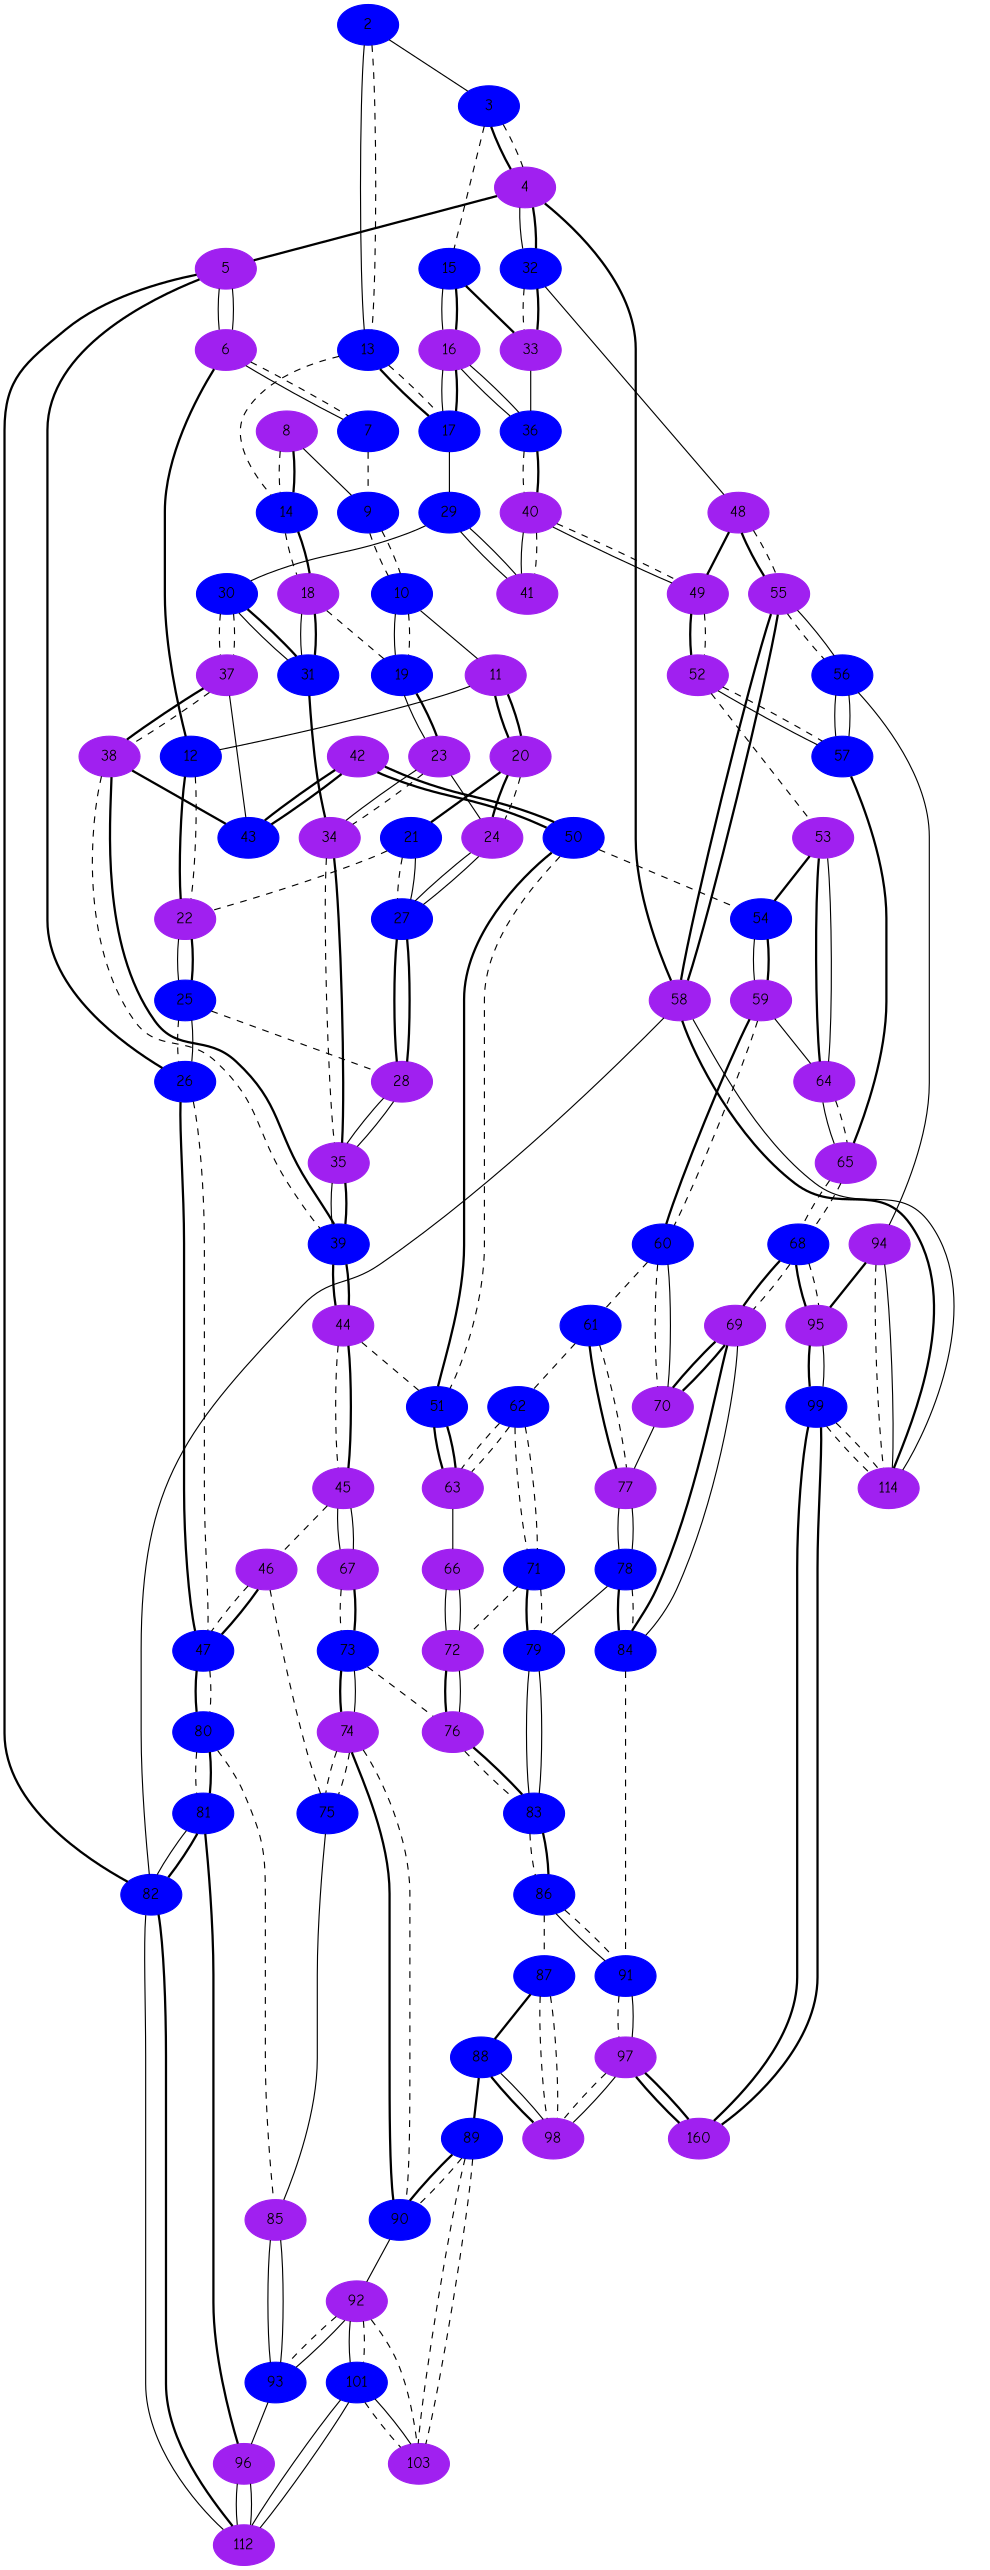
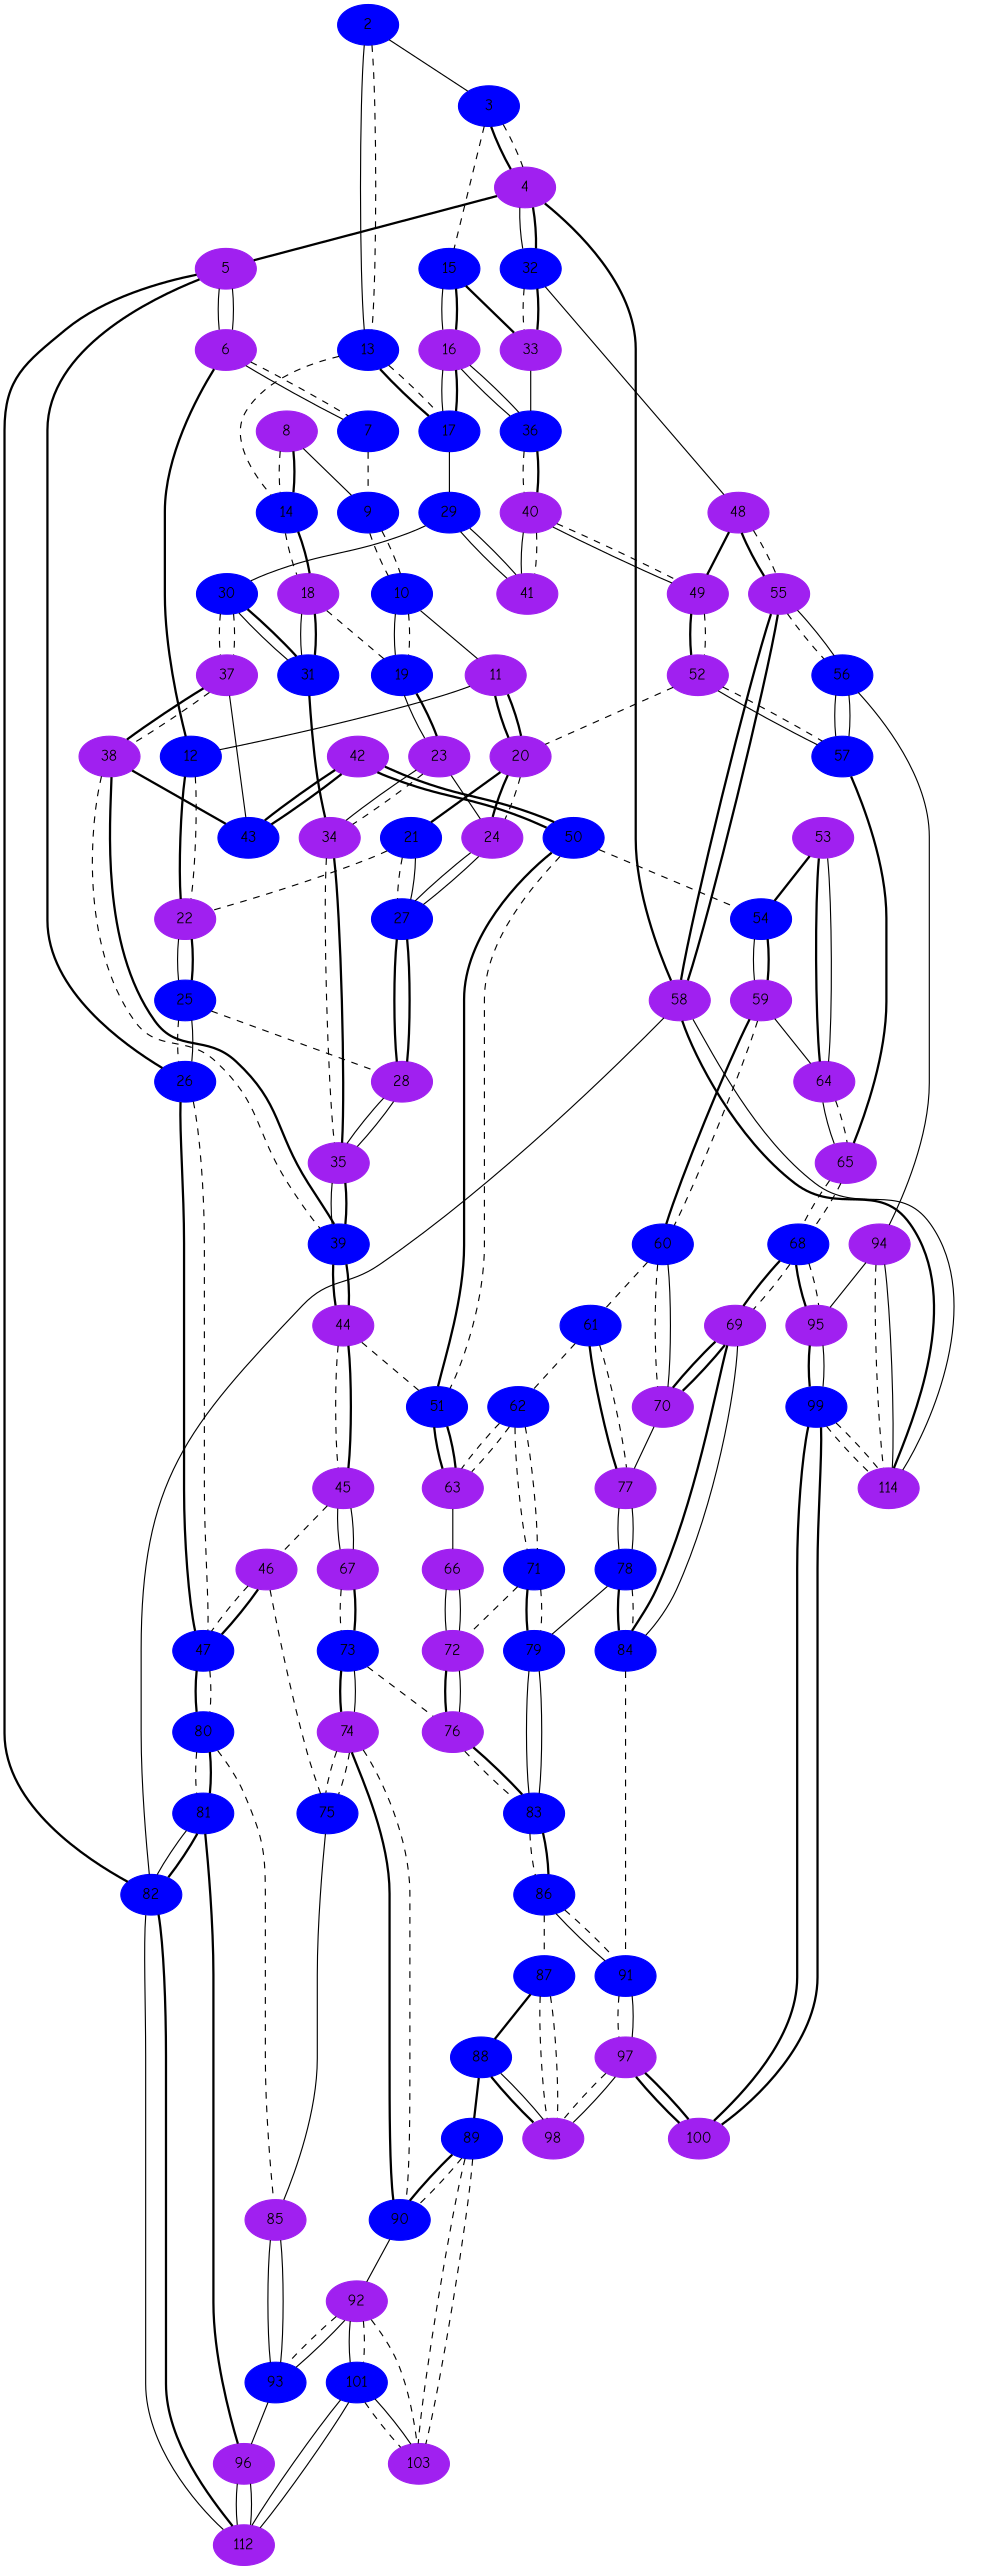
edge "52" -- "53": now "52" -- "20"
edge "94" -- "95": style bold -> solid
node "160": label "160" -> "100"
